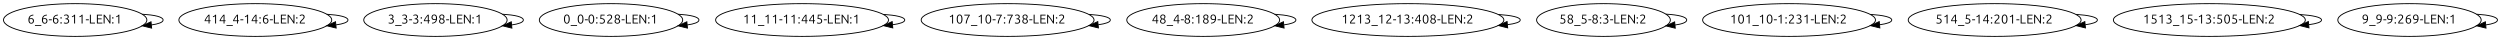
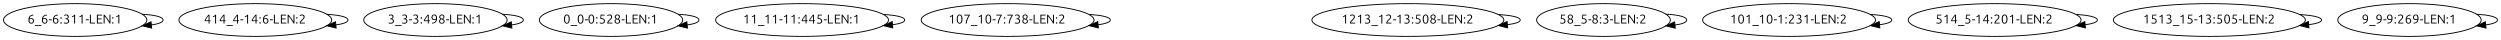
node "48_4-8:189-LEN:2": removed
node "1213_12-13:408-LEN:2": label "1213_12-13:408-LEN:2" -> "1213_12-13:508-LEN:2"
